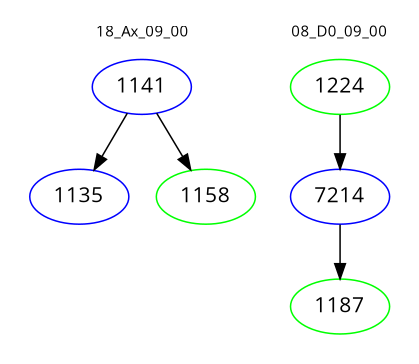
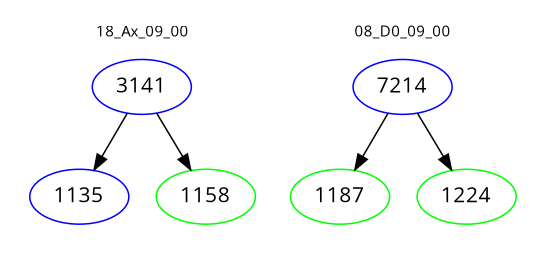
node "1141": label "1141" -> "3141"
edge "1224" -> "7214": reversed
